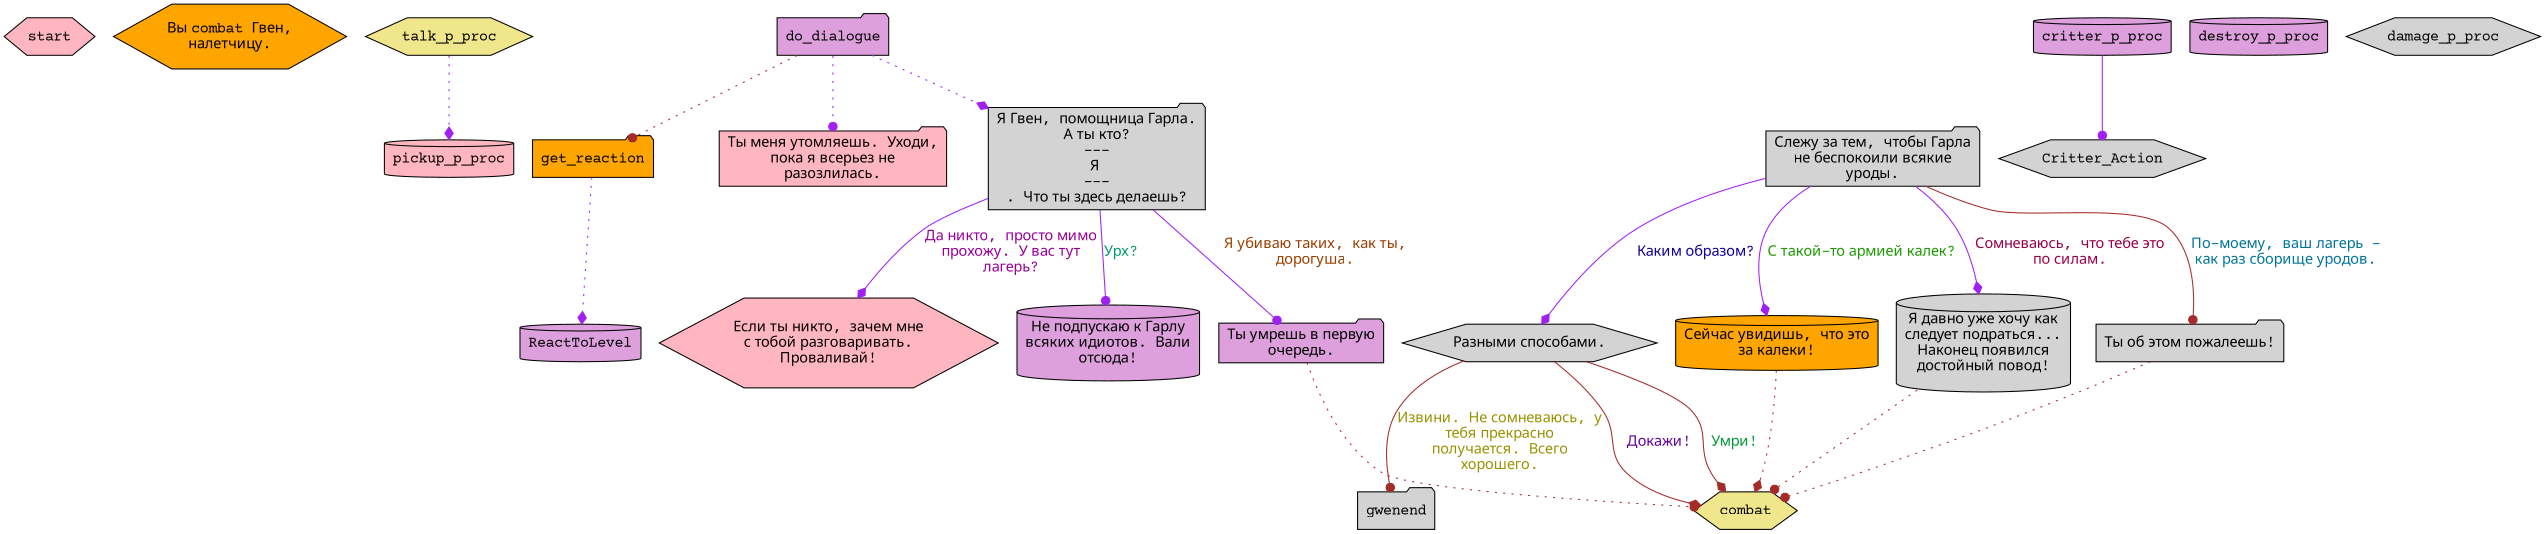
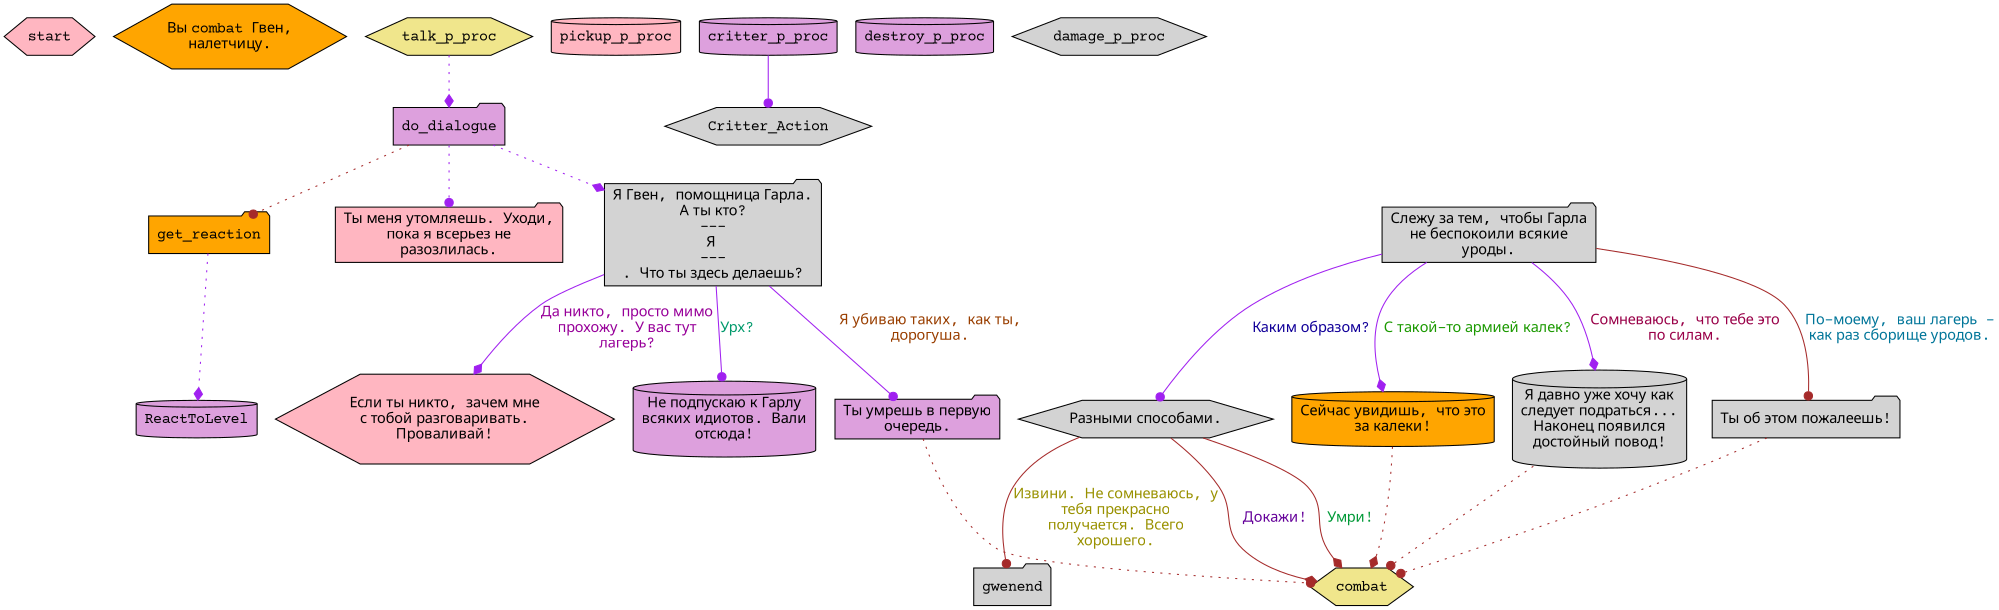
edge "talk_p_proc" -> "pickup_p_proc": now "talk_p_proc" -> "do_dialogue"
edge "Слежу за тем, чтобы Гарла не беспокоили всякие уроды." -> "Разными способами.": arrowhead diamond -> dot
